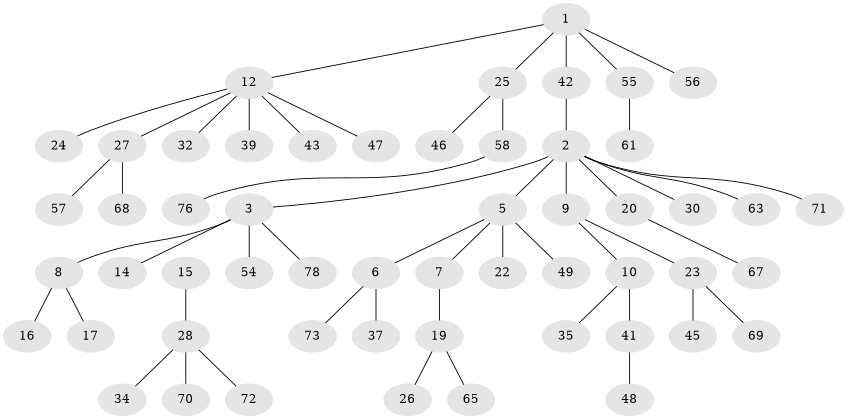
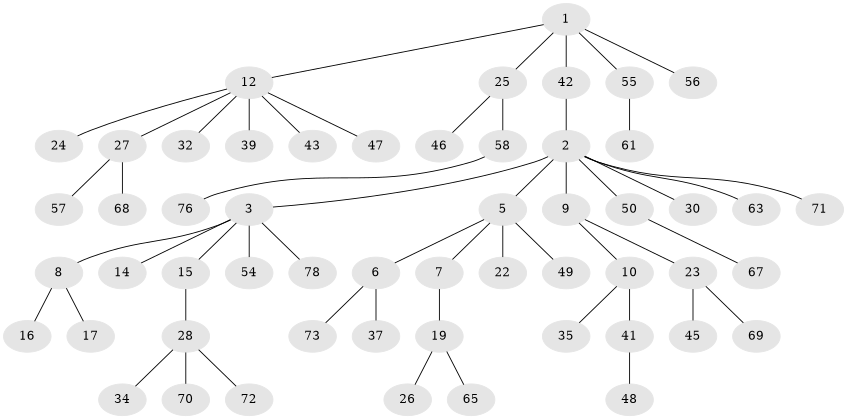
node "20": label "20" -> "50"
edge "3" -- "15": added
